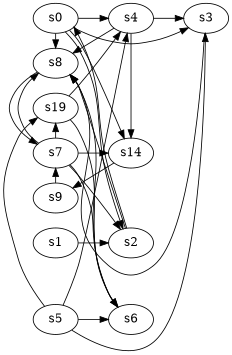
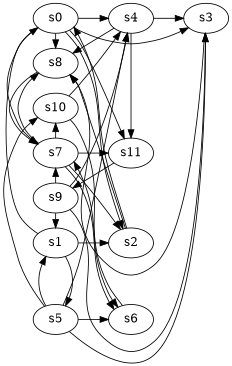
edge "s0" -> "s7": added
node "s19": label "s19" -> "s10"
edge "s9" -> "s4": added
edge "s1" -> "s0": added
node "s14": label "s14" -> "s11"
edge "s6" -> "s8": now "s6" -> "s7"
edge "s9" -> "s1": added
edge "s1" -> "s5": added
edge "s5" -> "s1": added
edge "s9" -> "s3": added
